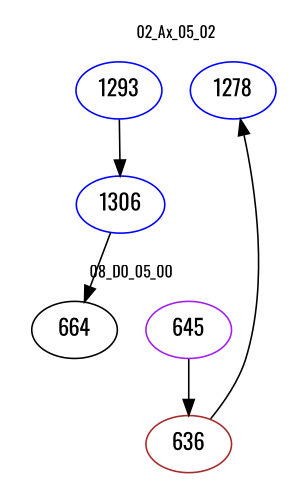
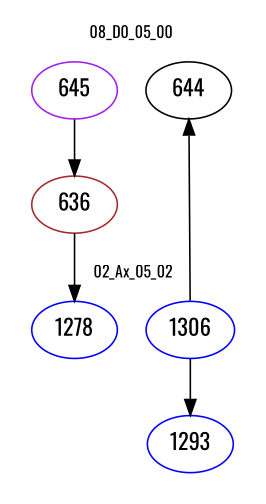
edge "1293" -> "1306": reversed
node "664": label "664" -> "644"
